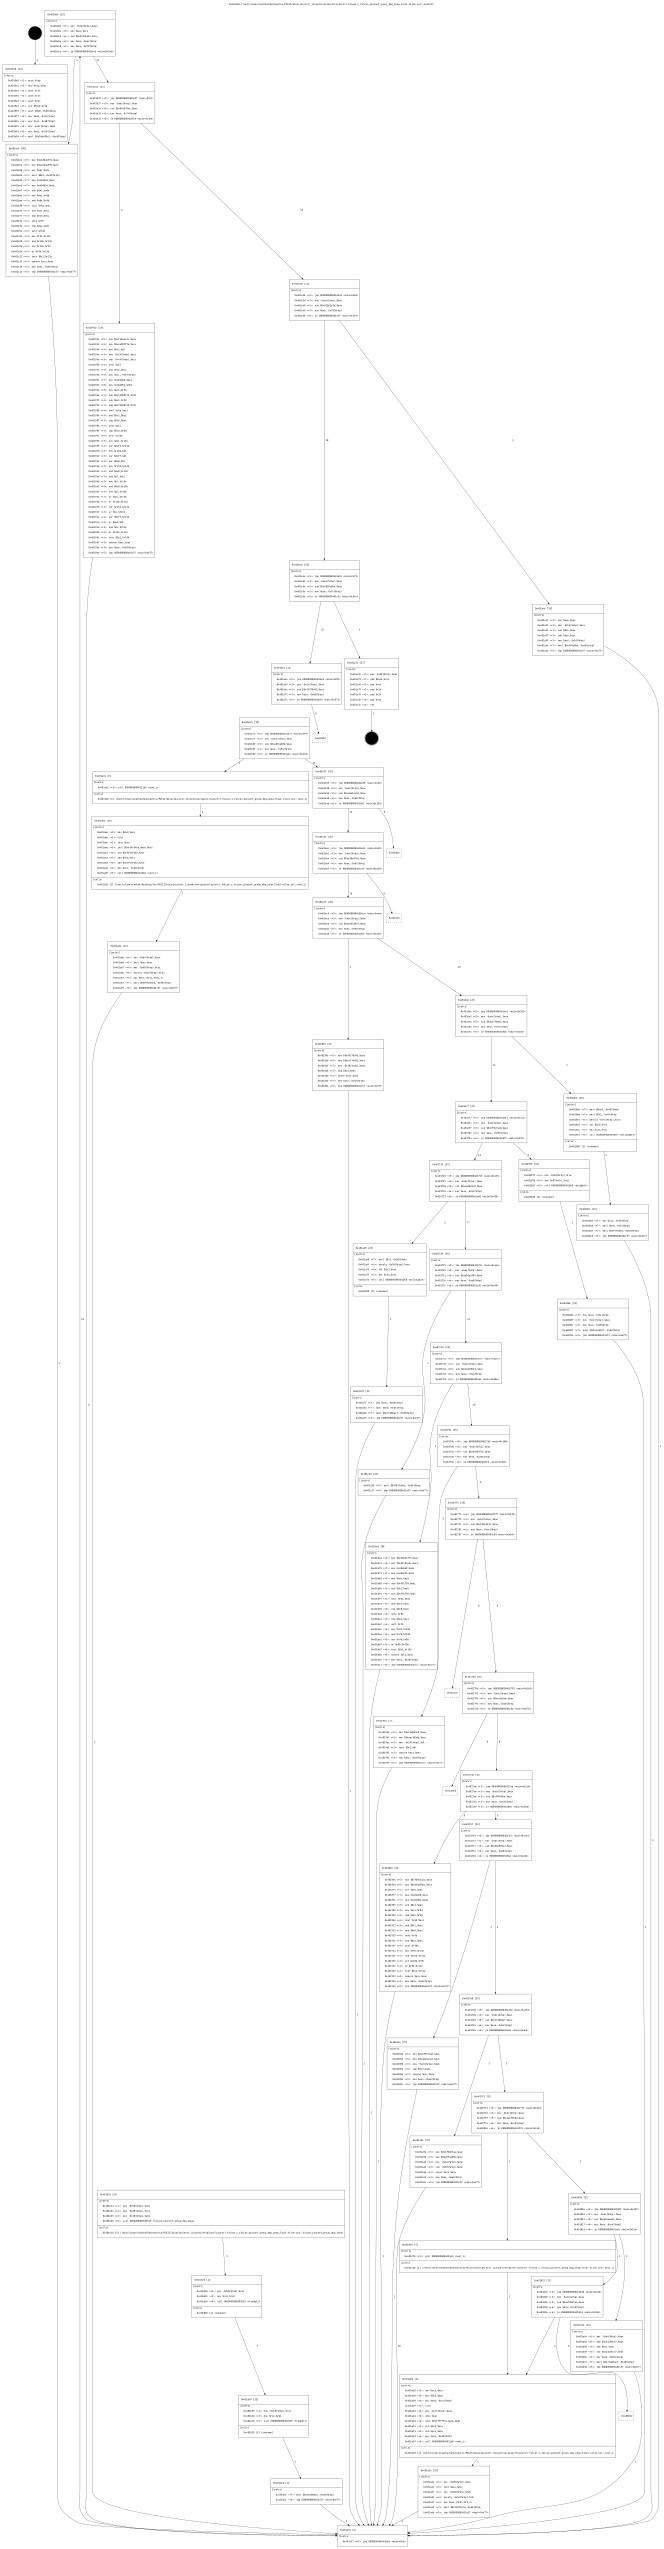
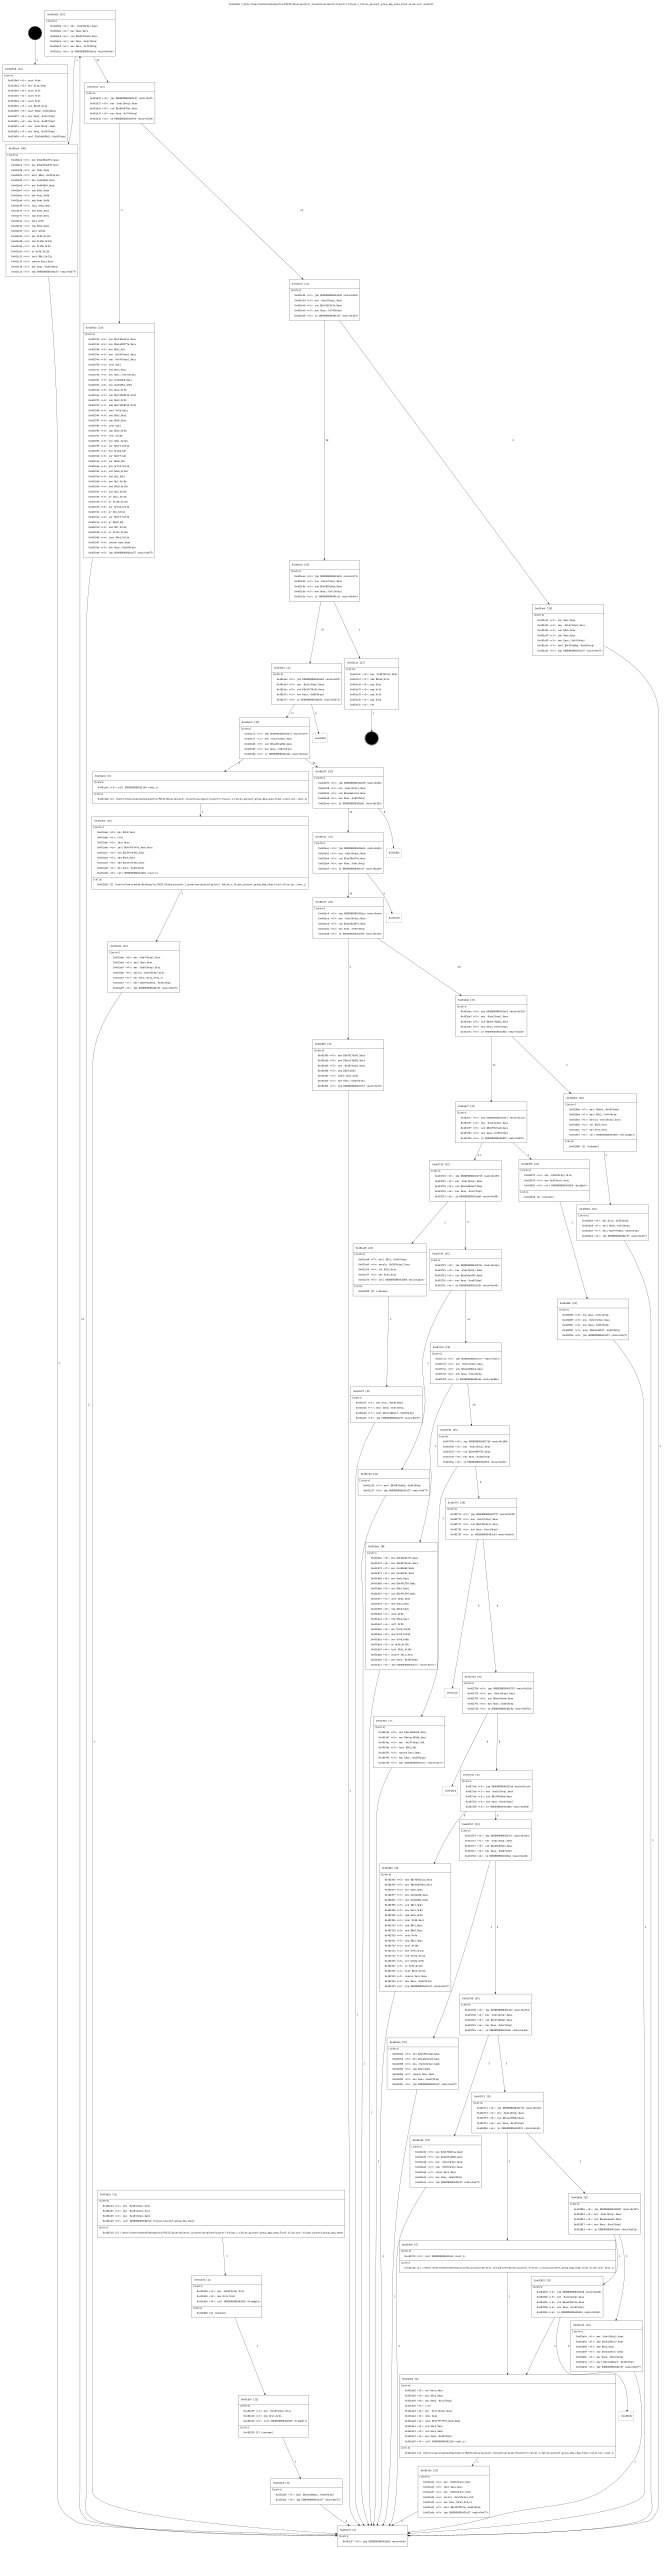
edge "0x401664 [22]" -> "0x40167a [25]": added, label "17"
edge "0x401a96 [27]" -> "0x401c57 [5]": label " 18" -> " 2"
